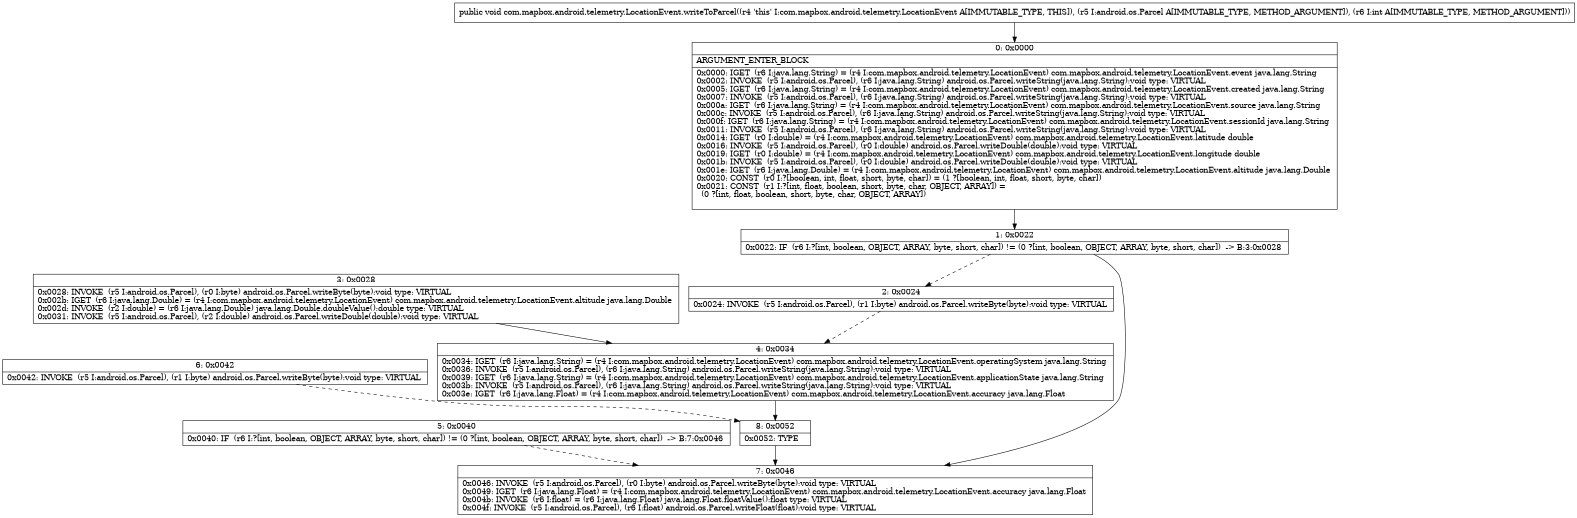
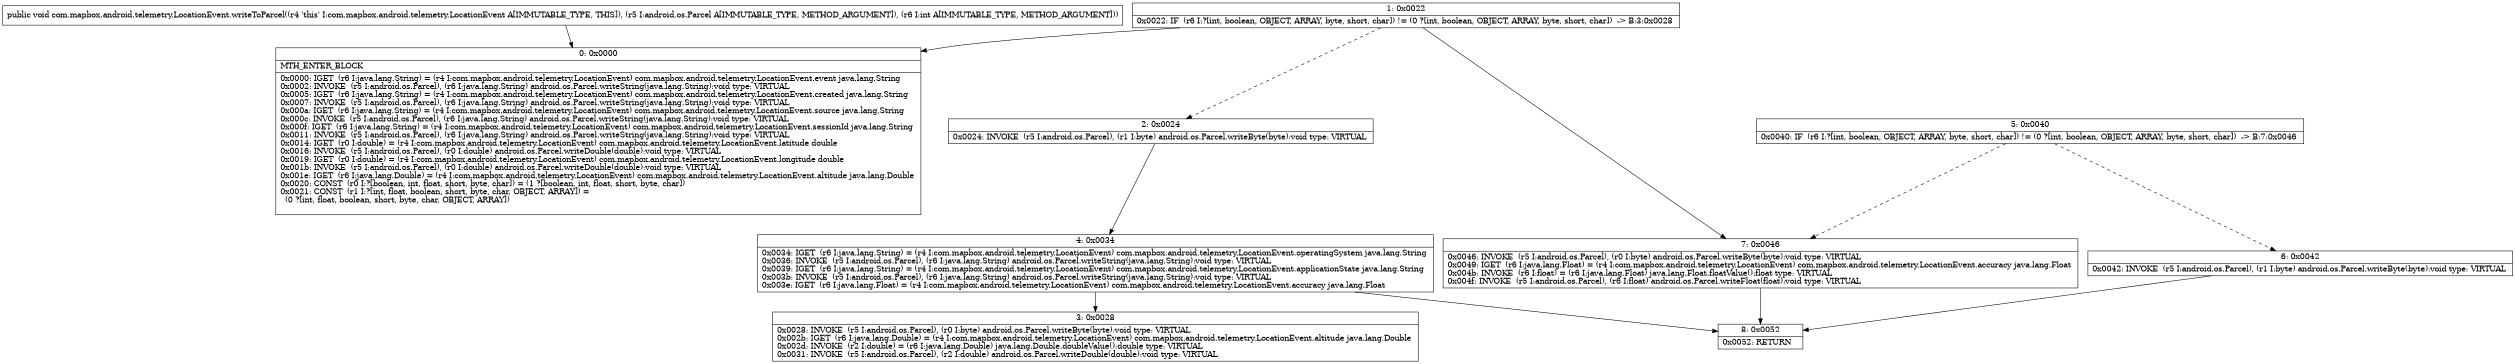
node "0: 0x0000": text "ARGUMENT_ENTER_BLOCK" -> "MTH_ENTER_BLOCK"
edge "5: 0x0040" -> "6: 0x0042": added
edge "0: 0x0000" -> "1: 0x0022": reversed
edge "2: 0x0024" -> "4: 0x0034": style dashed -> solid
edge "3: 0x0028" -> "4: 0x0034": reversed
edge "6: 0x0042" -> "8: 0x0052": style dashed -> solid
node "8: 0x0052": text "0x0052: TYPE" -> "0x0052: RETURN"
edge "8: 0x0052" -> "7: 0x0046": reversed
